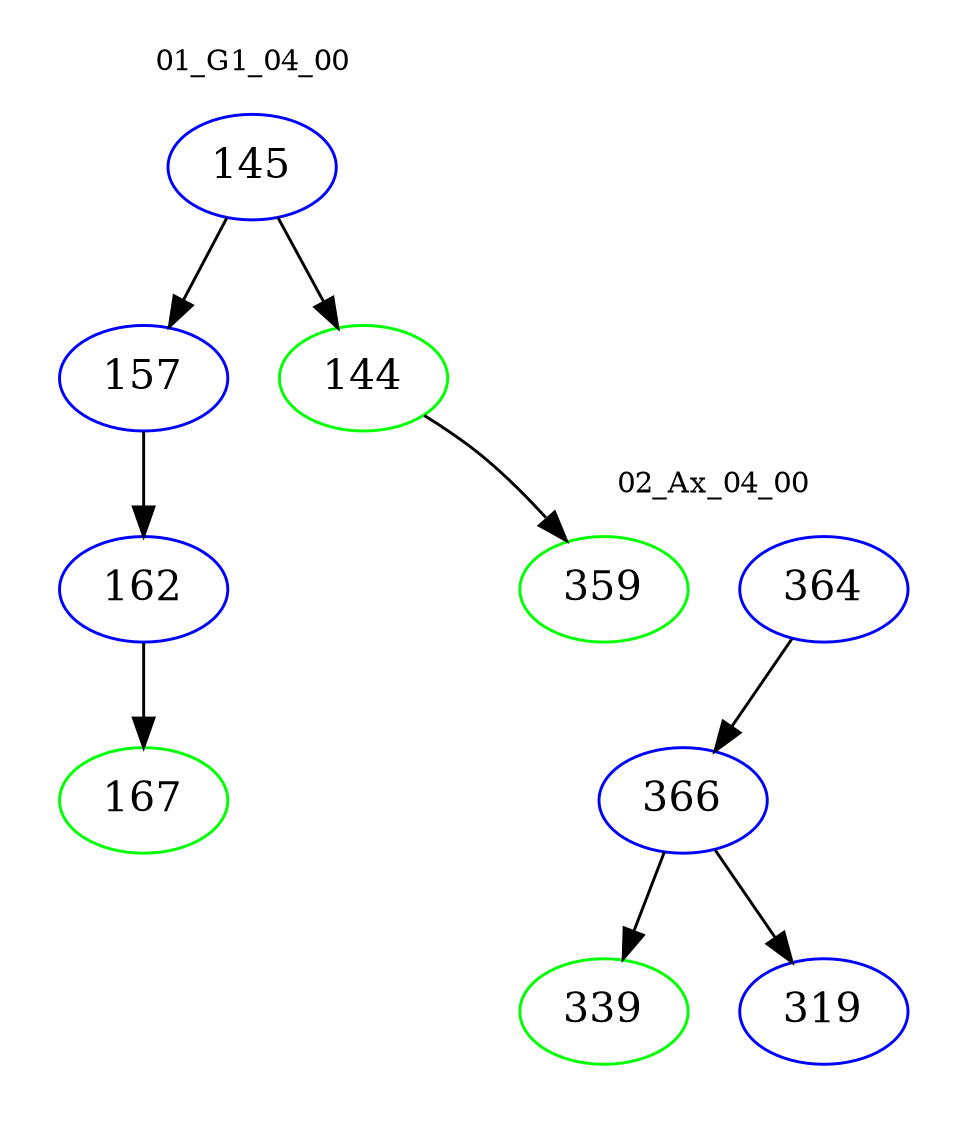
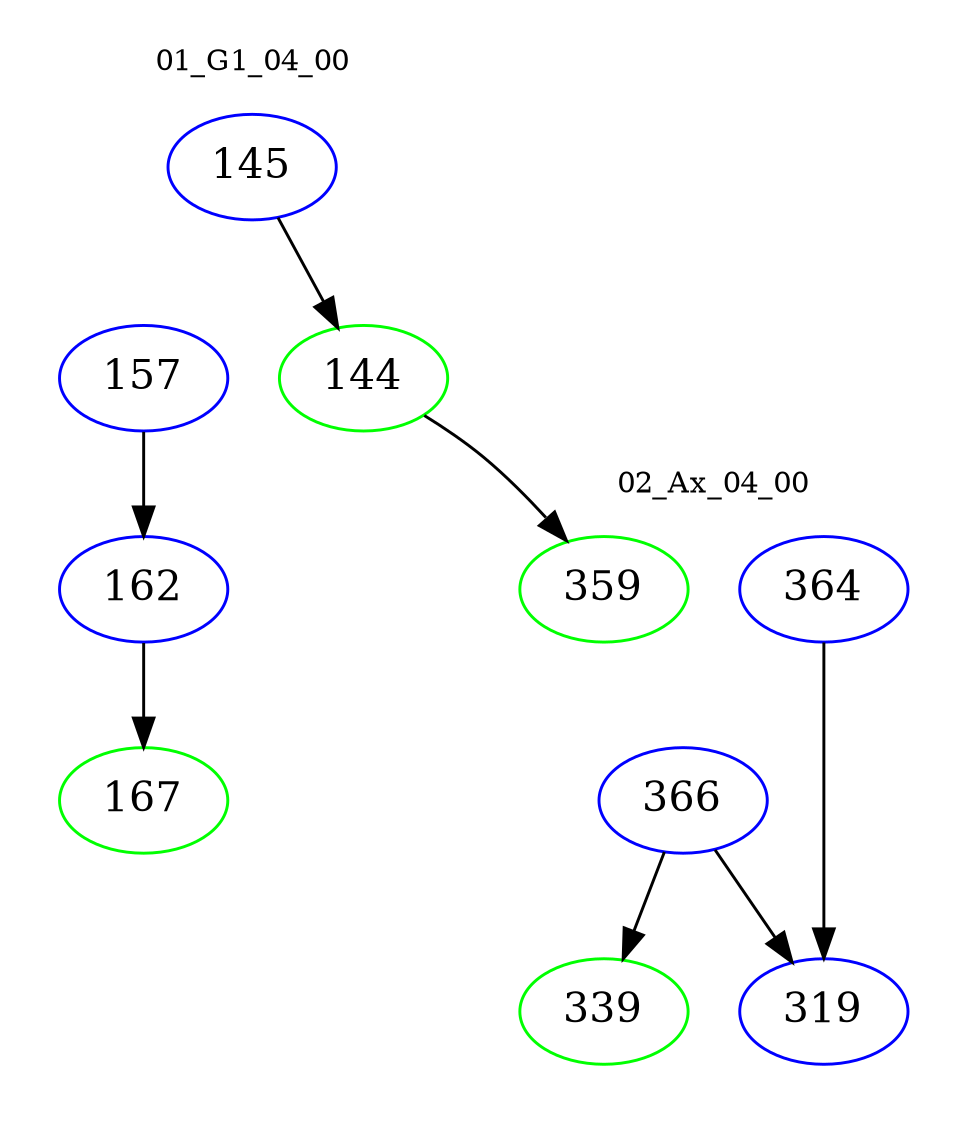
edge "145" -> "157": removed
edge "364" -> "366": now "364" -> "319"
